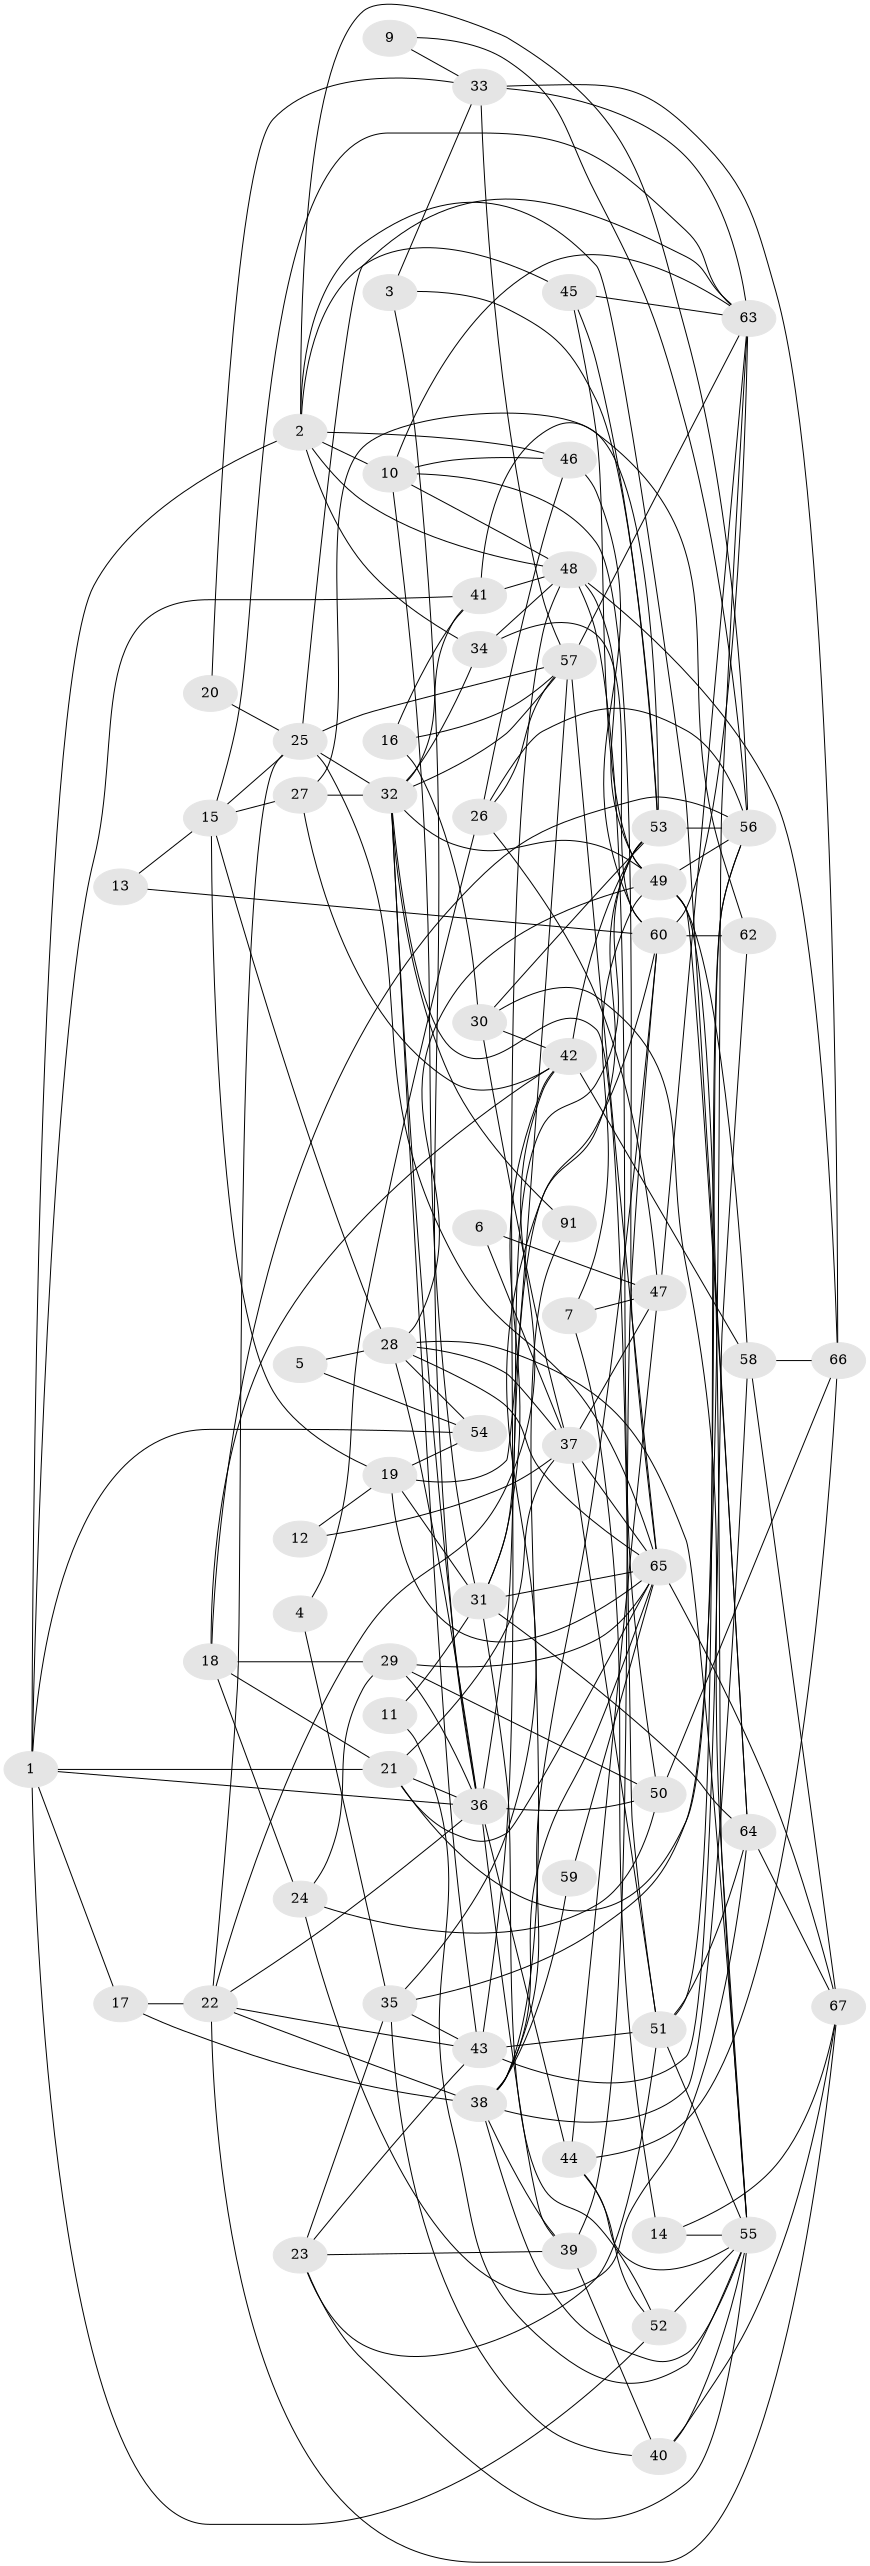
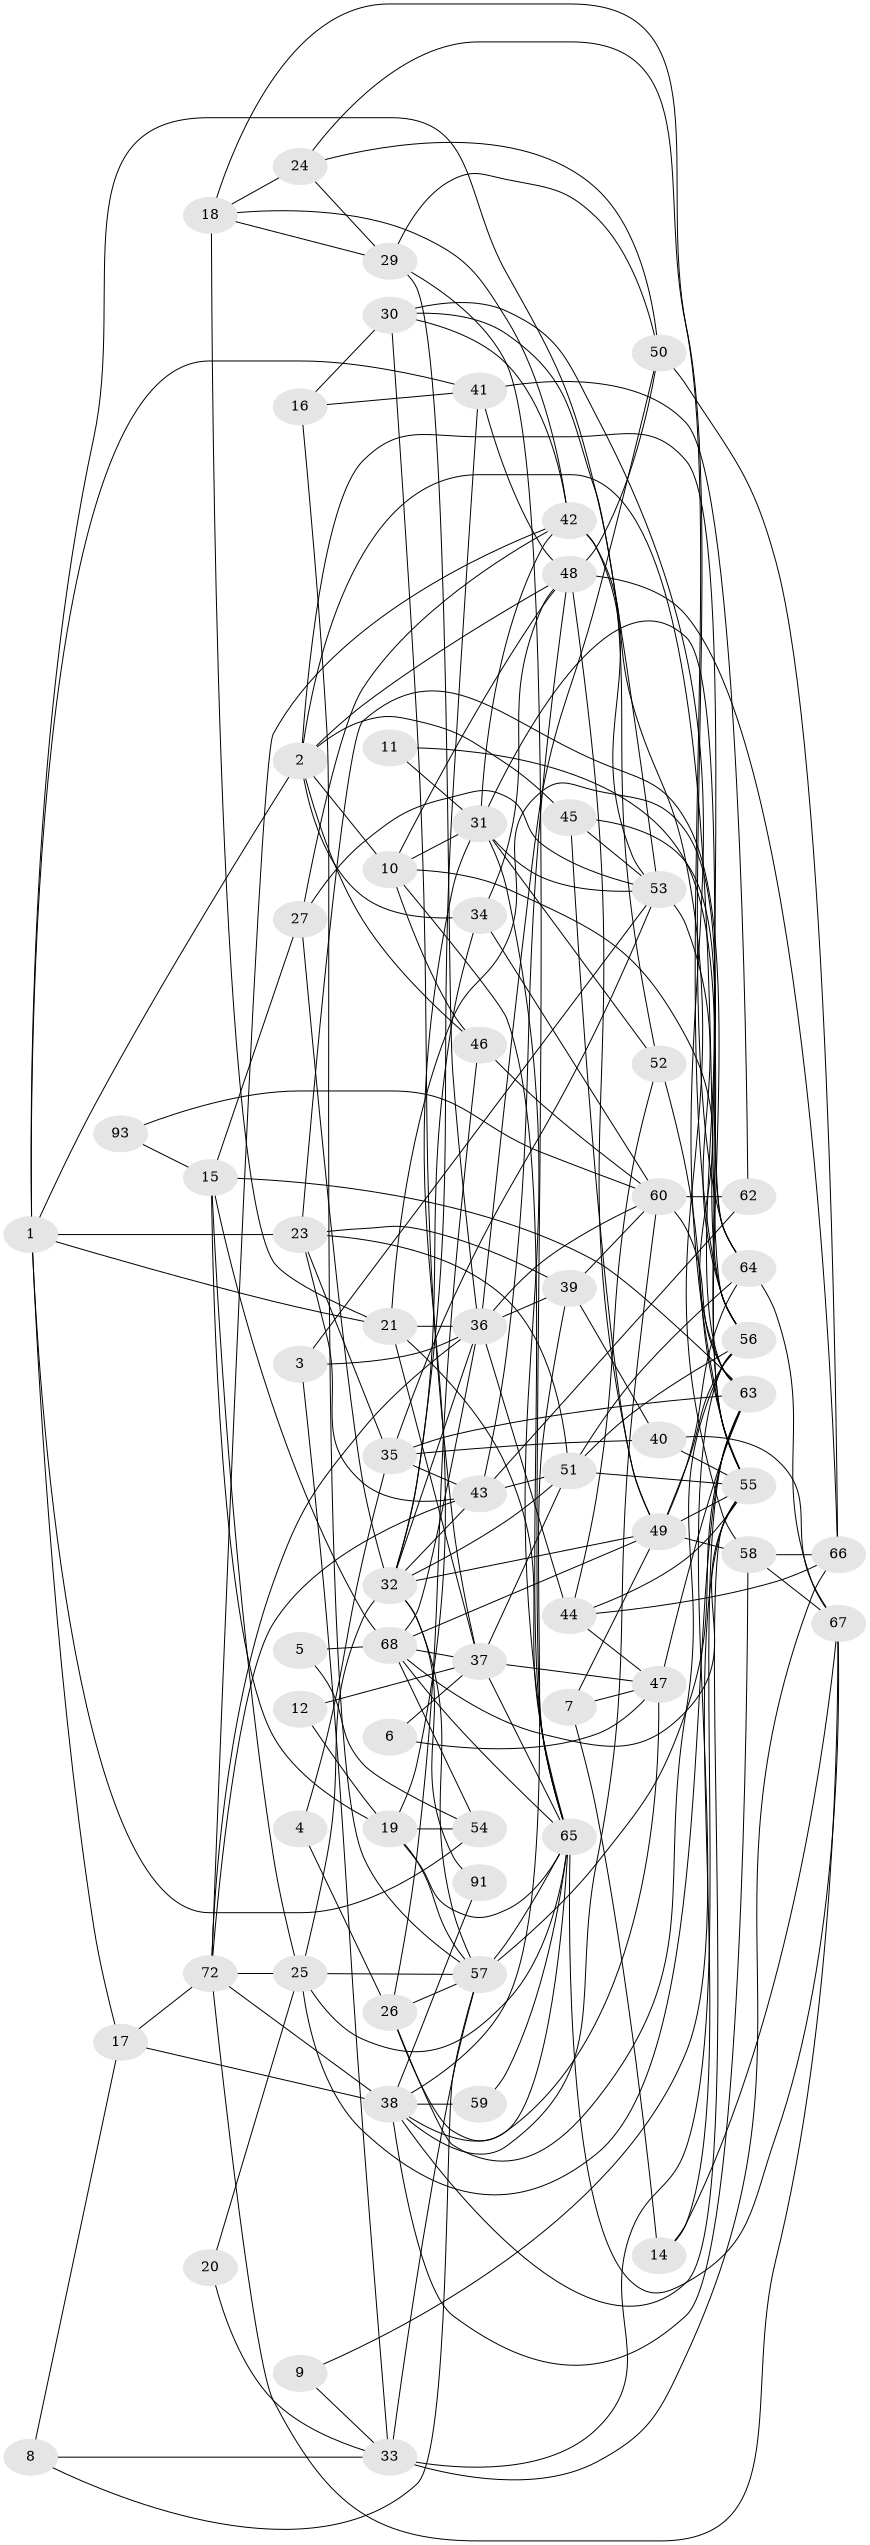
node "13": label "13" -> "93"
node "28": label "28" -> "68"
edge "1" -- "36": now "1" -- "23"
node "22": label "22" -> "72"
node "8": added
